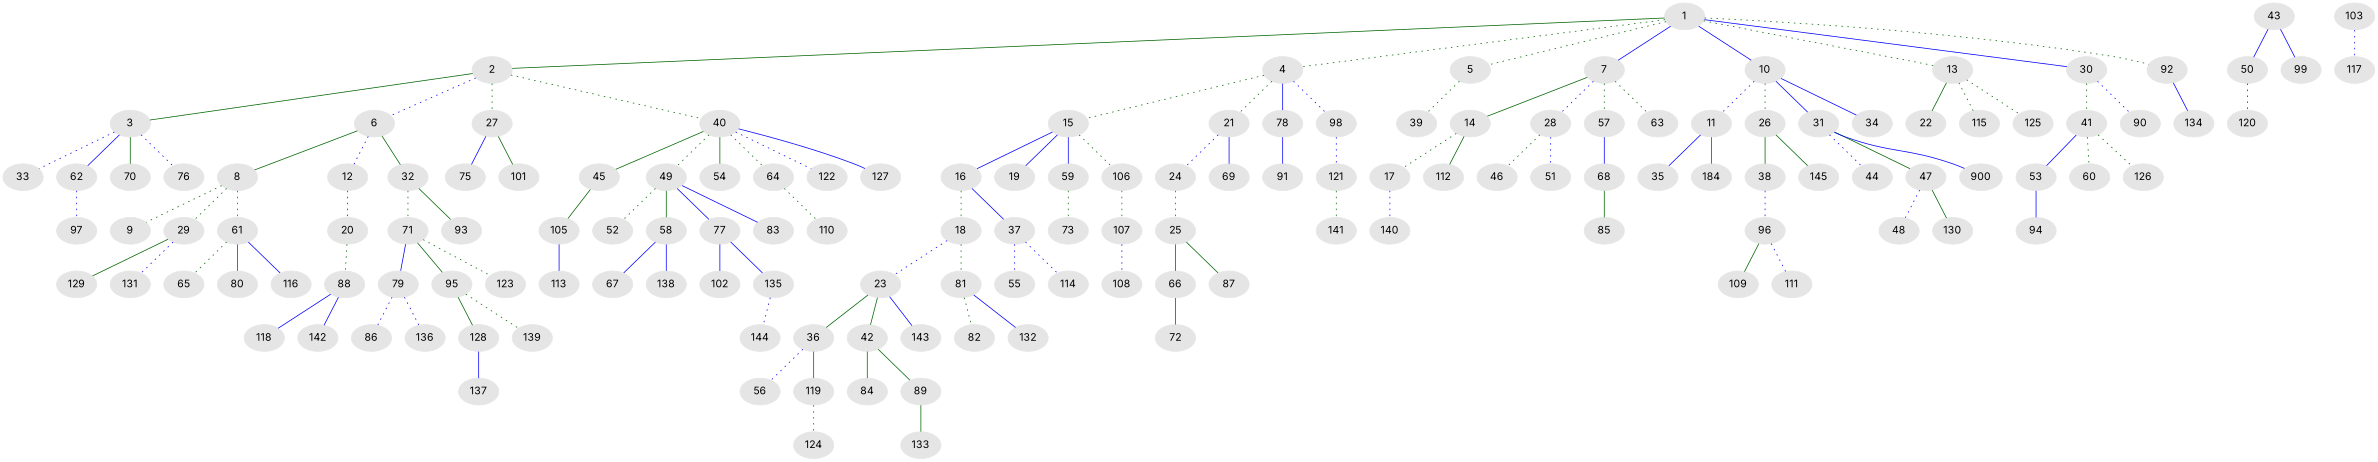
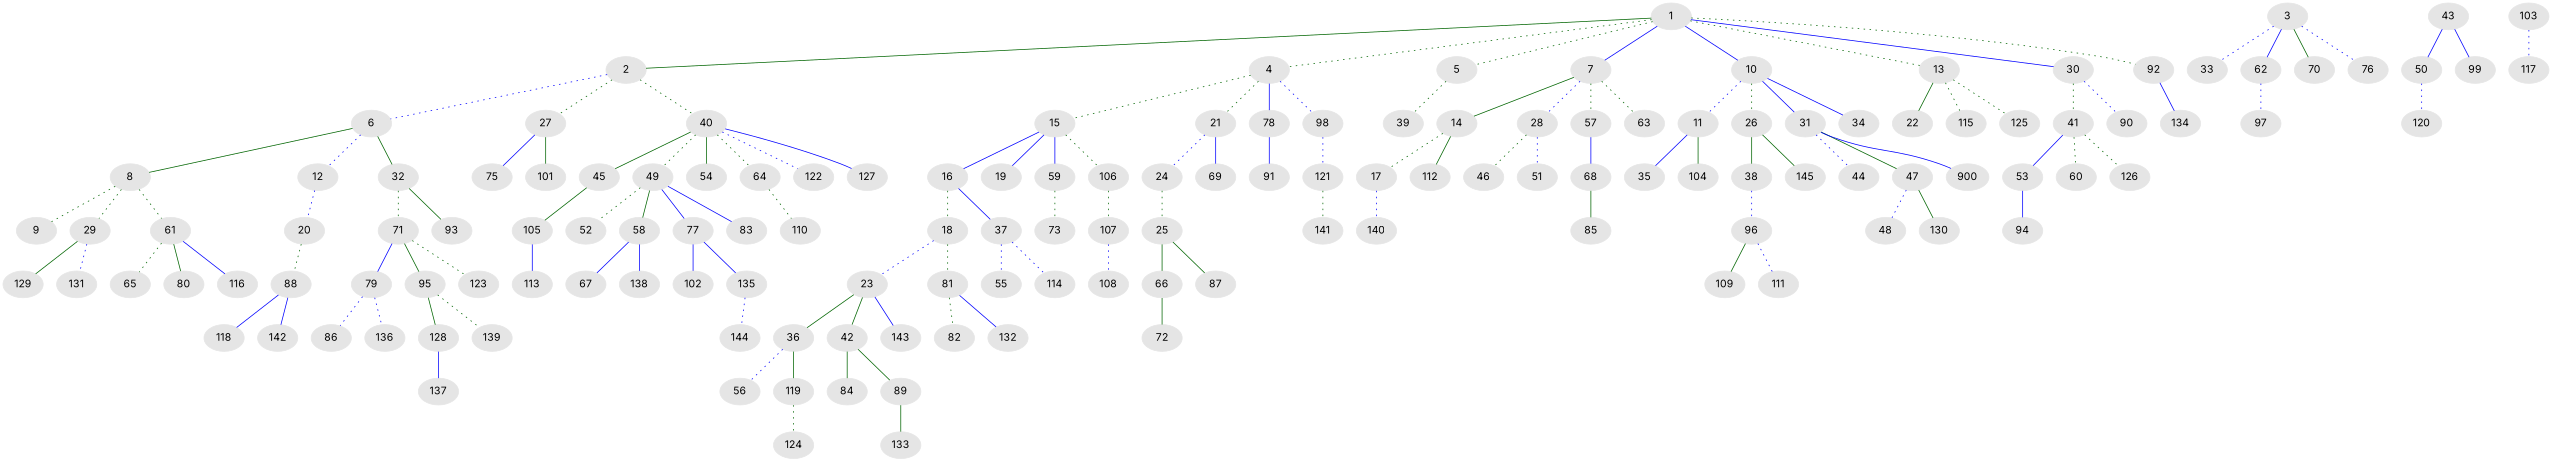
edge "2" -- "3": removed
node "184": label "184" -> "104"
